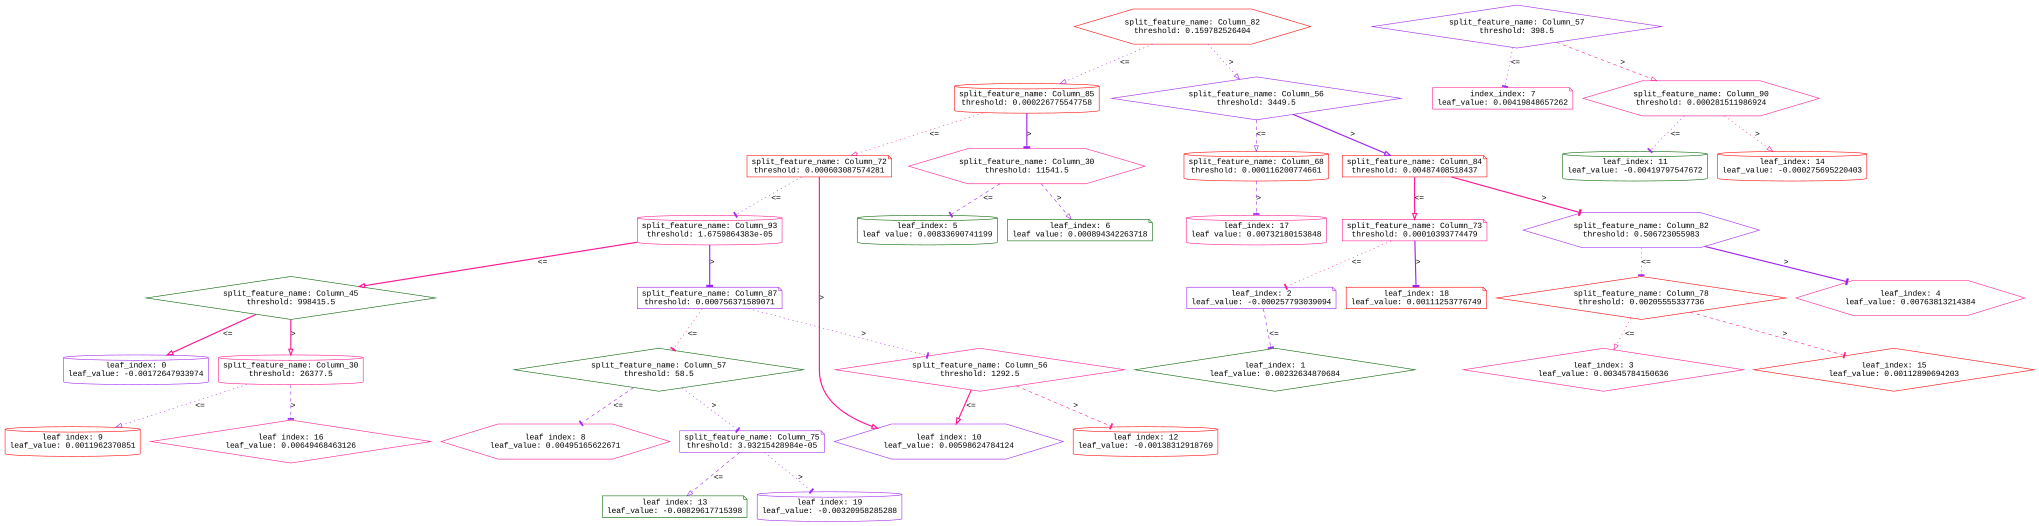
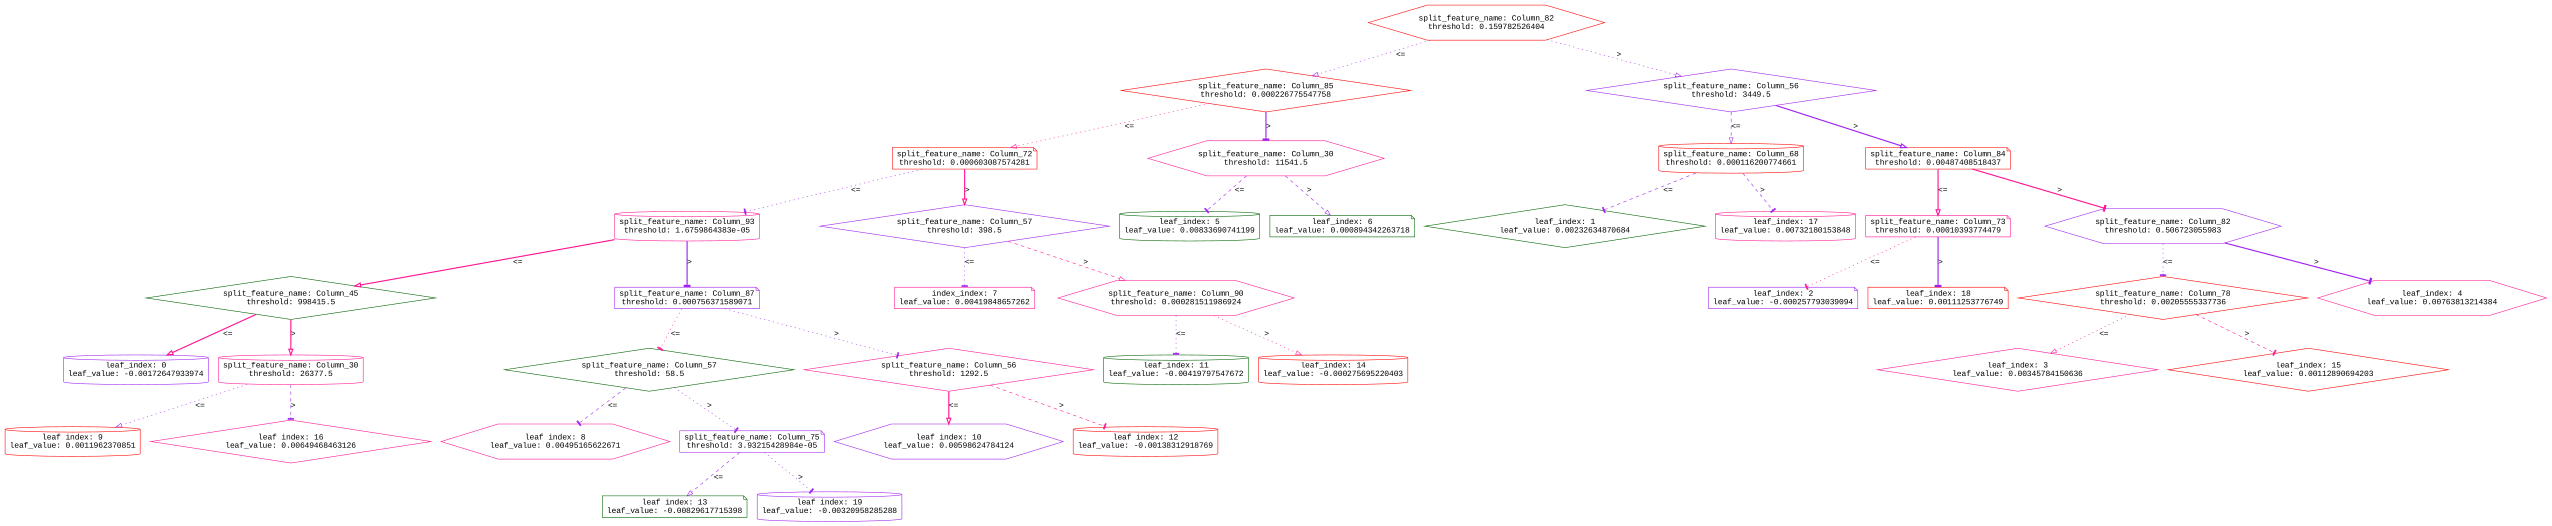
node "split_feature_name: Column_85 threshold: 0.000226775547758": shape cylinder -> diamond
edge "split_feature_name: Column_72 threshold: 0.000603087574281" -> "leaf_index: 10 leaf_value: 0.00598624784124": now "split_feature_name: Column_72 threshold: 0.000603087574281" -> "split_feature_name: Column_57 threshold: 398.5"
edge "leaf_index: 2 leaf_value: -0.000257793039094" -> "leaf_index: 1 leaf_value: 0.00232634870684": now "split_feature_name: Column_68 threshold: 0.000116200774661" -> "leaf_index: 1 leaf_value: 0.00232634870684"
